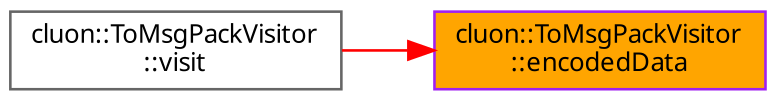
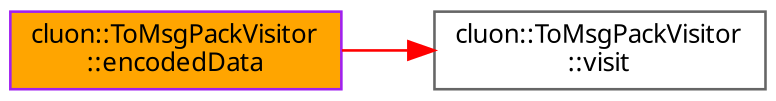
edge "cluon::ToMsgPackVisitor ::visit" -> "cluon::ToMsgPackVisitor ::encodedData": reversed
